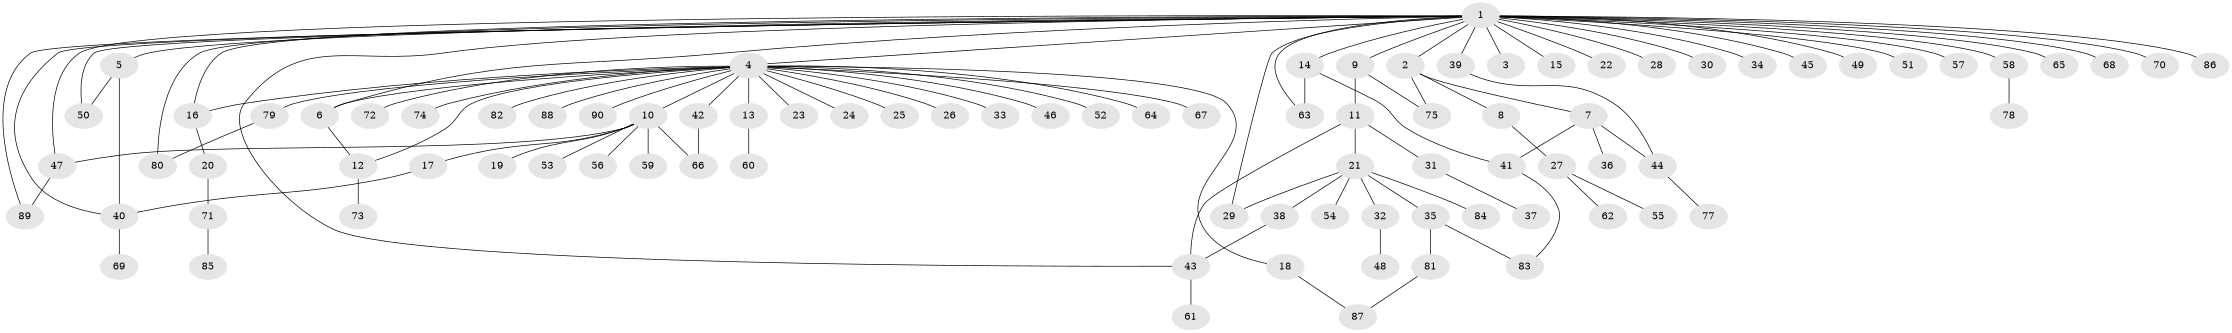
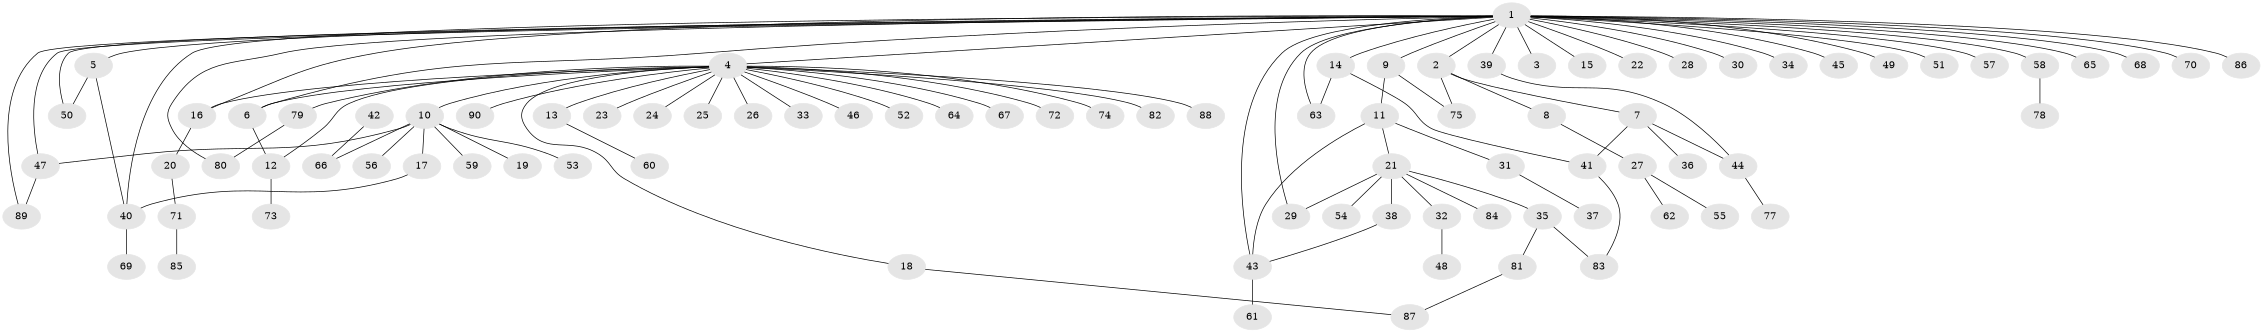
edge "4" -- "42": removed
